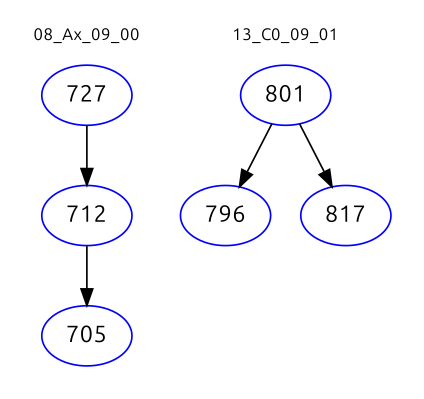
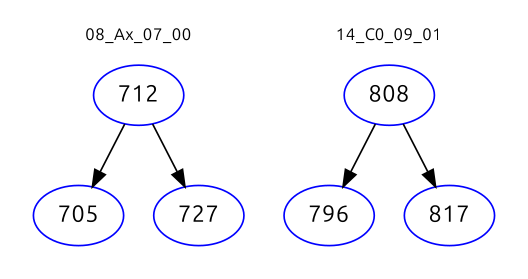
cluster "08_Ax_09_00": label "08_Ax_09_00" -> "08_Ax_07_00"
cluster "13_C0_09_01": label "13_C0_09_01" -> "14_C0_09_01"
node "801": label "801" -> "808"
edge "727" -> "712": reversed
